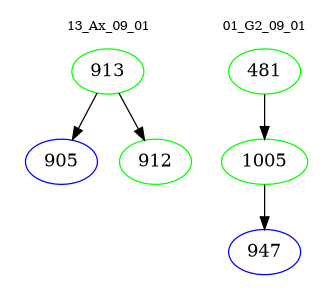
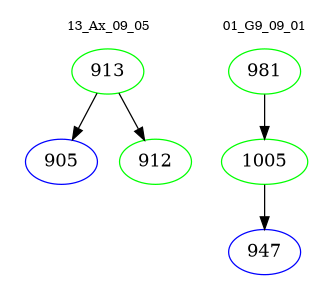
cluster "13_Ax_09_01": label "13_Ax_09_01" -> "13_Ax_09_05"
cluster "01_G2_09_01": label "01_G2_09_01" -> "01_G9_09_01"
node "481": label "481" -> "981"
